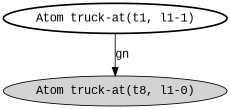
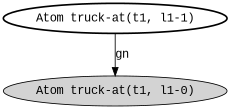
node "Atom truck-at(t8, l1-0)": label "Atom truck-at(t8, l1-0)" -> "Atom truck-at(t1, l1-0)"
